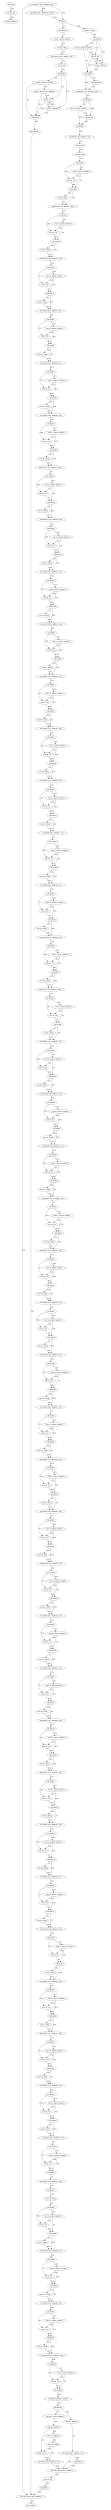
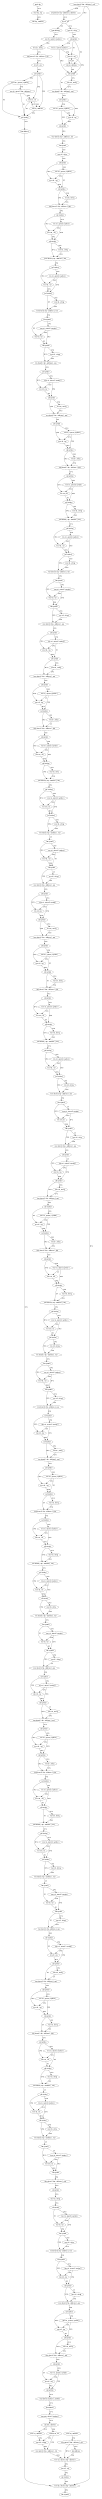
edge "jne address" -> "mov rax , address": removed, label "CFG"
edge "mov rdx , string" -> "cmove rdx , rcx": reversed
